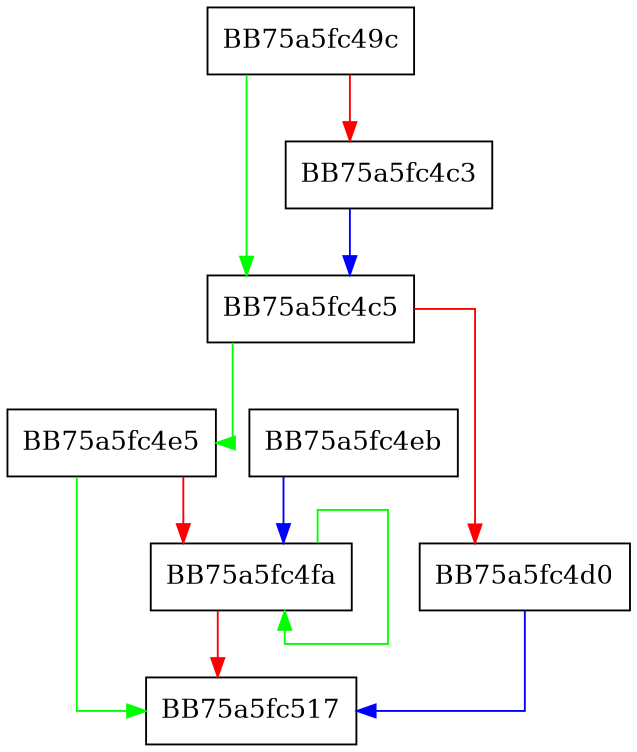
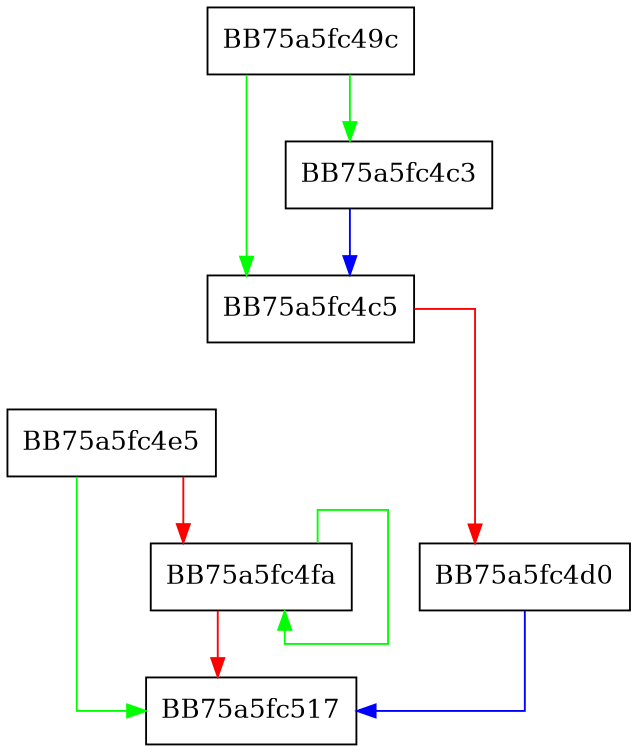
edge "BB75a5fc49c" -> "BB75a5fc4c3": color red -> green
edge "BB75a5fc4c5" -> "BB75a5fc4e5": removed
node "BB75a5fc4eb": removed
